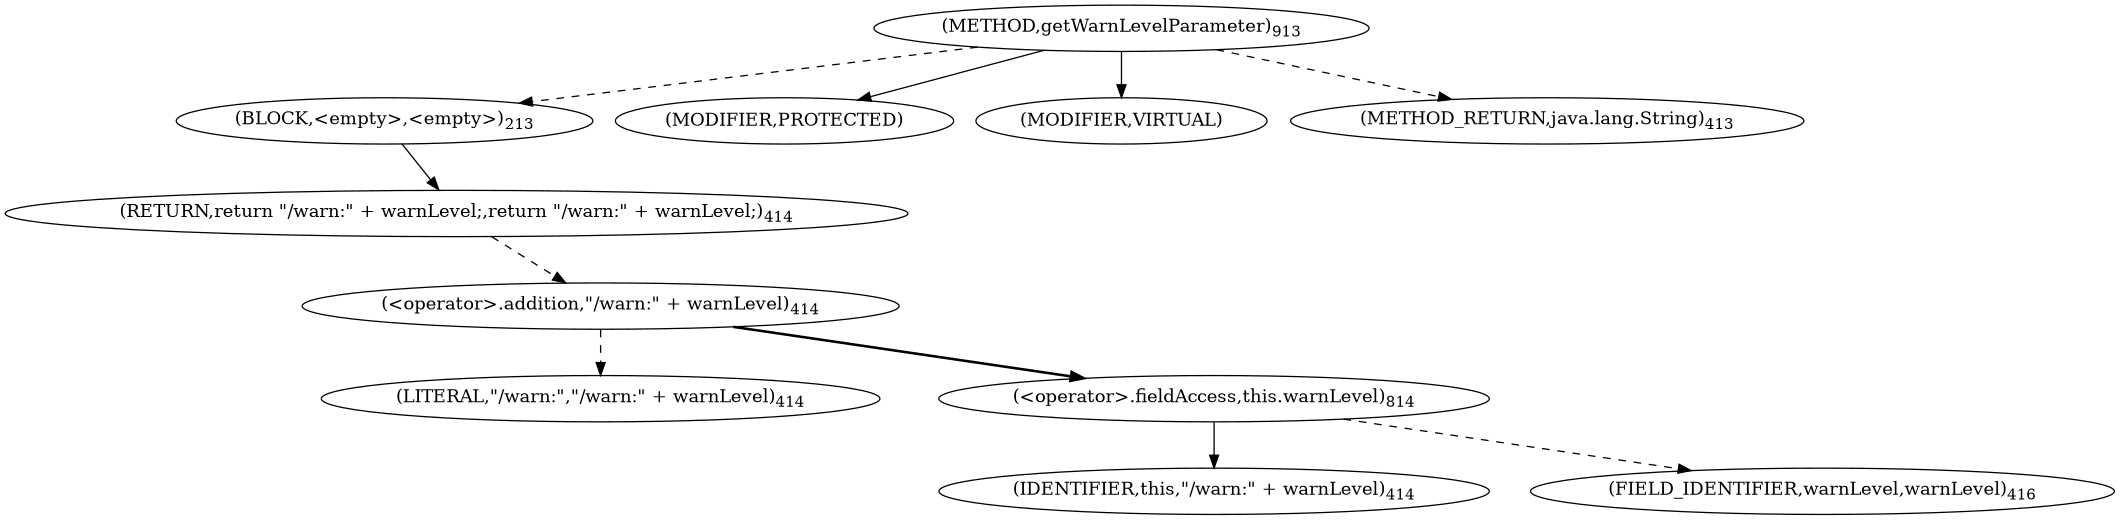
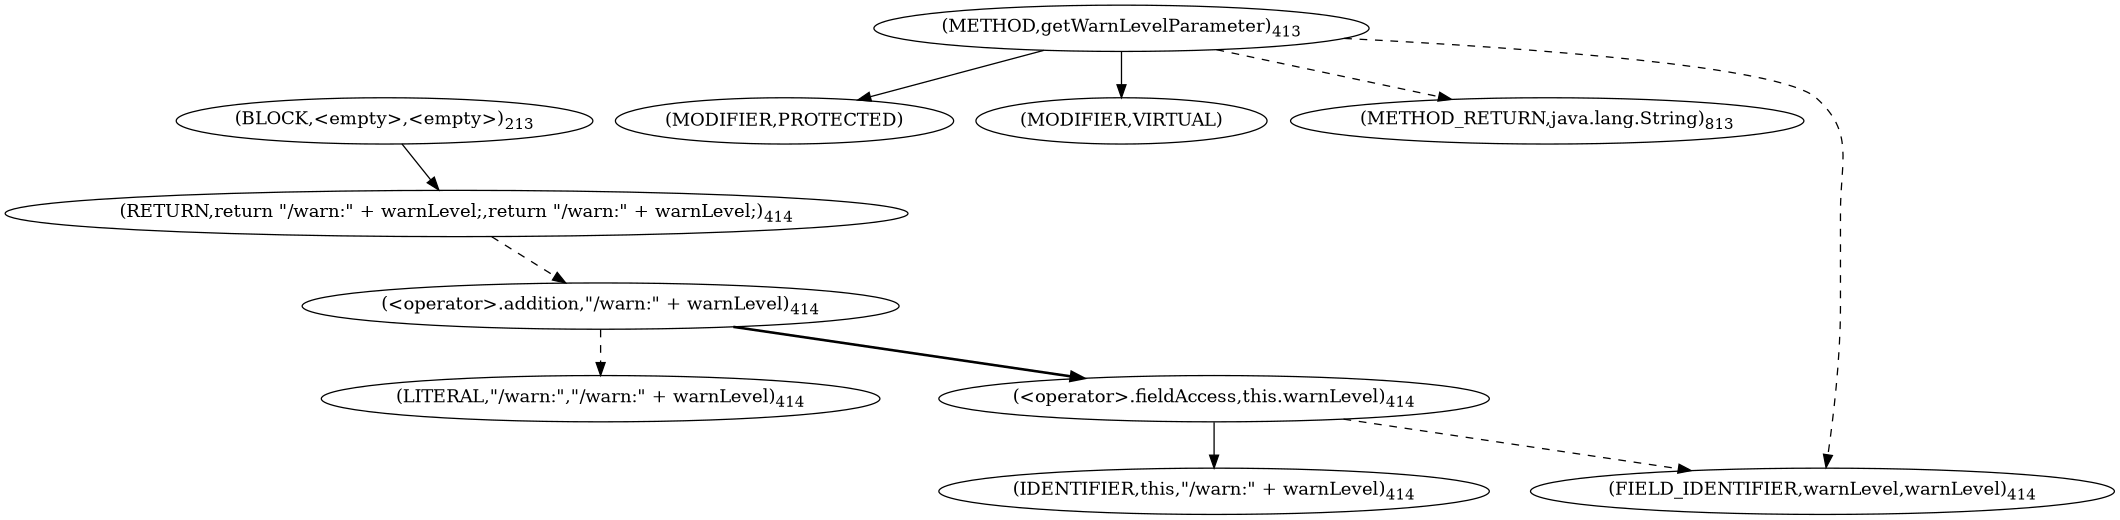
node "(METHOD,getWarnLevelParameter)": text "913" -> "413"
edge "(METHOD,getWarnLevelParameter)" -> "(BLOCK,<empty>,<empty>)": now "(METHOD,getWarnLevelParameter)" -> "(FIELD_IDENTIFIER,warnLevel,warnLevel)"
node "(METHOD_RETURN,java.lang.String)": text "413" -> "813"
node "(<operator>.fieldAccess,this.warnLevel)": text "814" -> "414"
node "(FIELD_IDENTIFIER,warnLevel,warnLevel)": text "416" -> "414"
